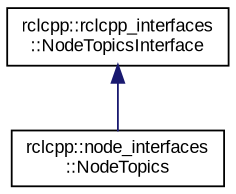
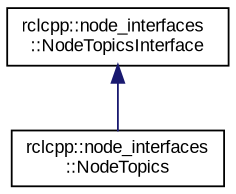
node "rclcpp::rclcpp_interfaces ::NodeTopicsInterface": label "rclcpp::rclcpp_interfaces ::NodeTopicsInterface" -> "rclcpp::node_interfaces ::NodeTopicsInterface"
